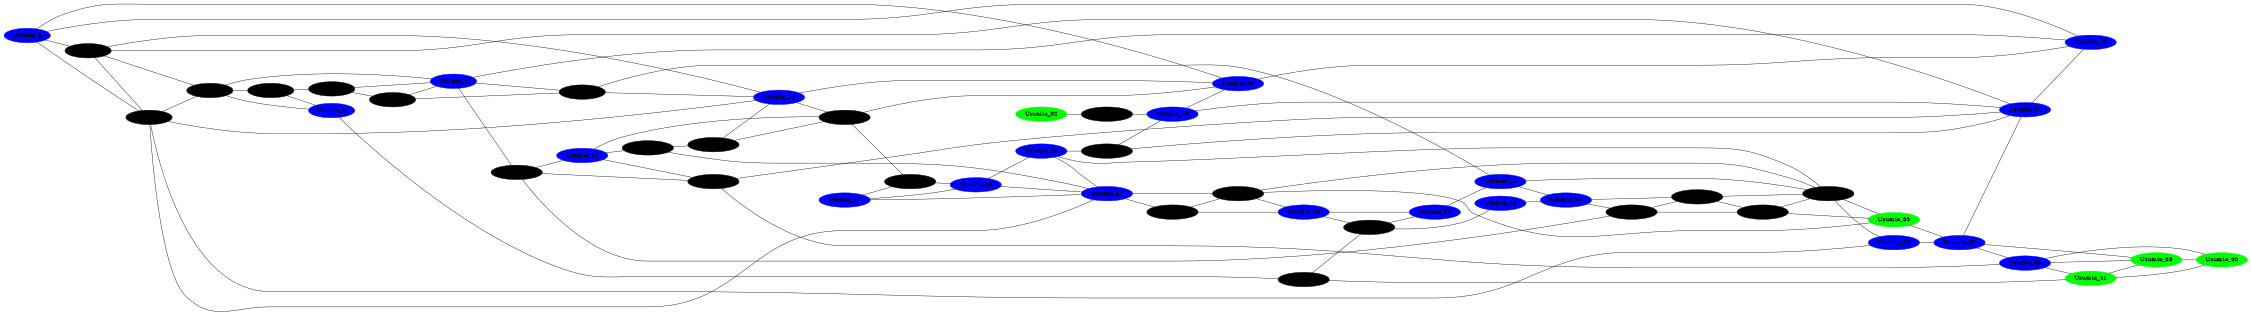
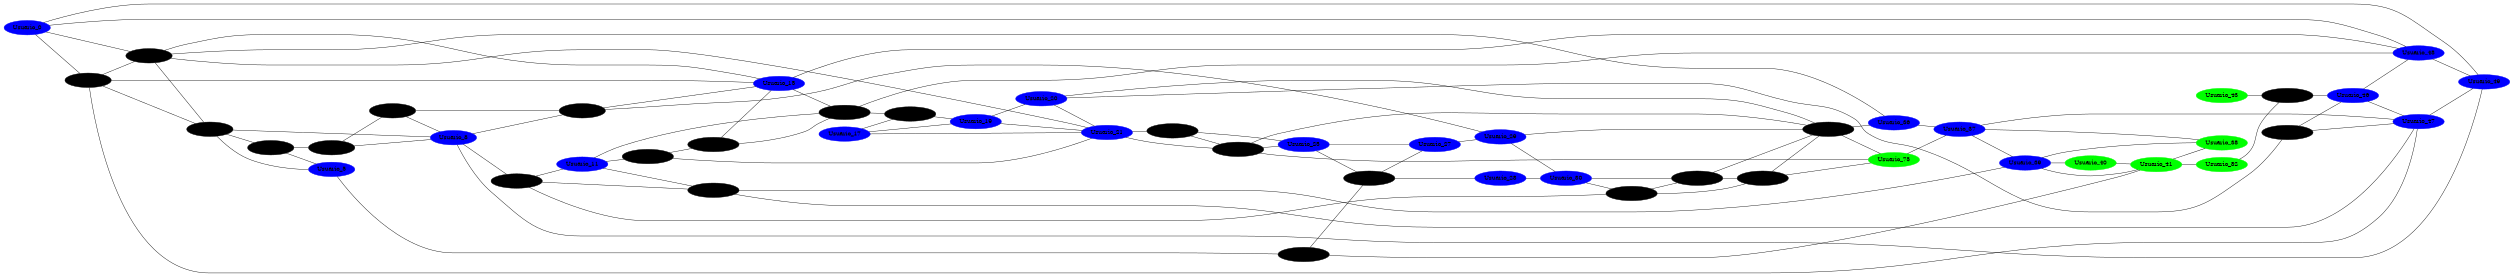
node "Usuario_43": added
edge "Usuario_41" -- "Usuario_82": added
node "Usuario_35": label "Usuario_35" -> "Usuario_75"
edge "Usuario_38" -- "Usuario_40": removed
